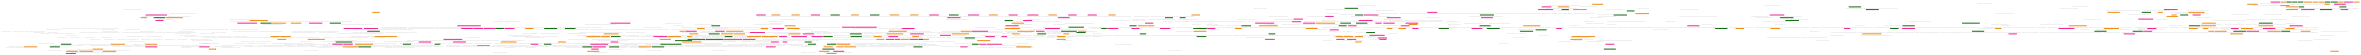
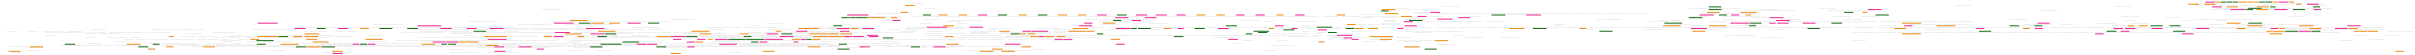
node "<marauroa.server.game.db.LoginEventDAO: void <init>()>": removed
